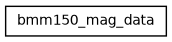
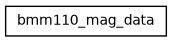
node "bmm150_mag_data": label "bmm150_mag_data" -> "bmm110_mag_data"
